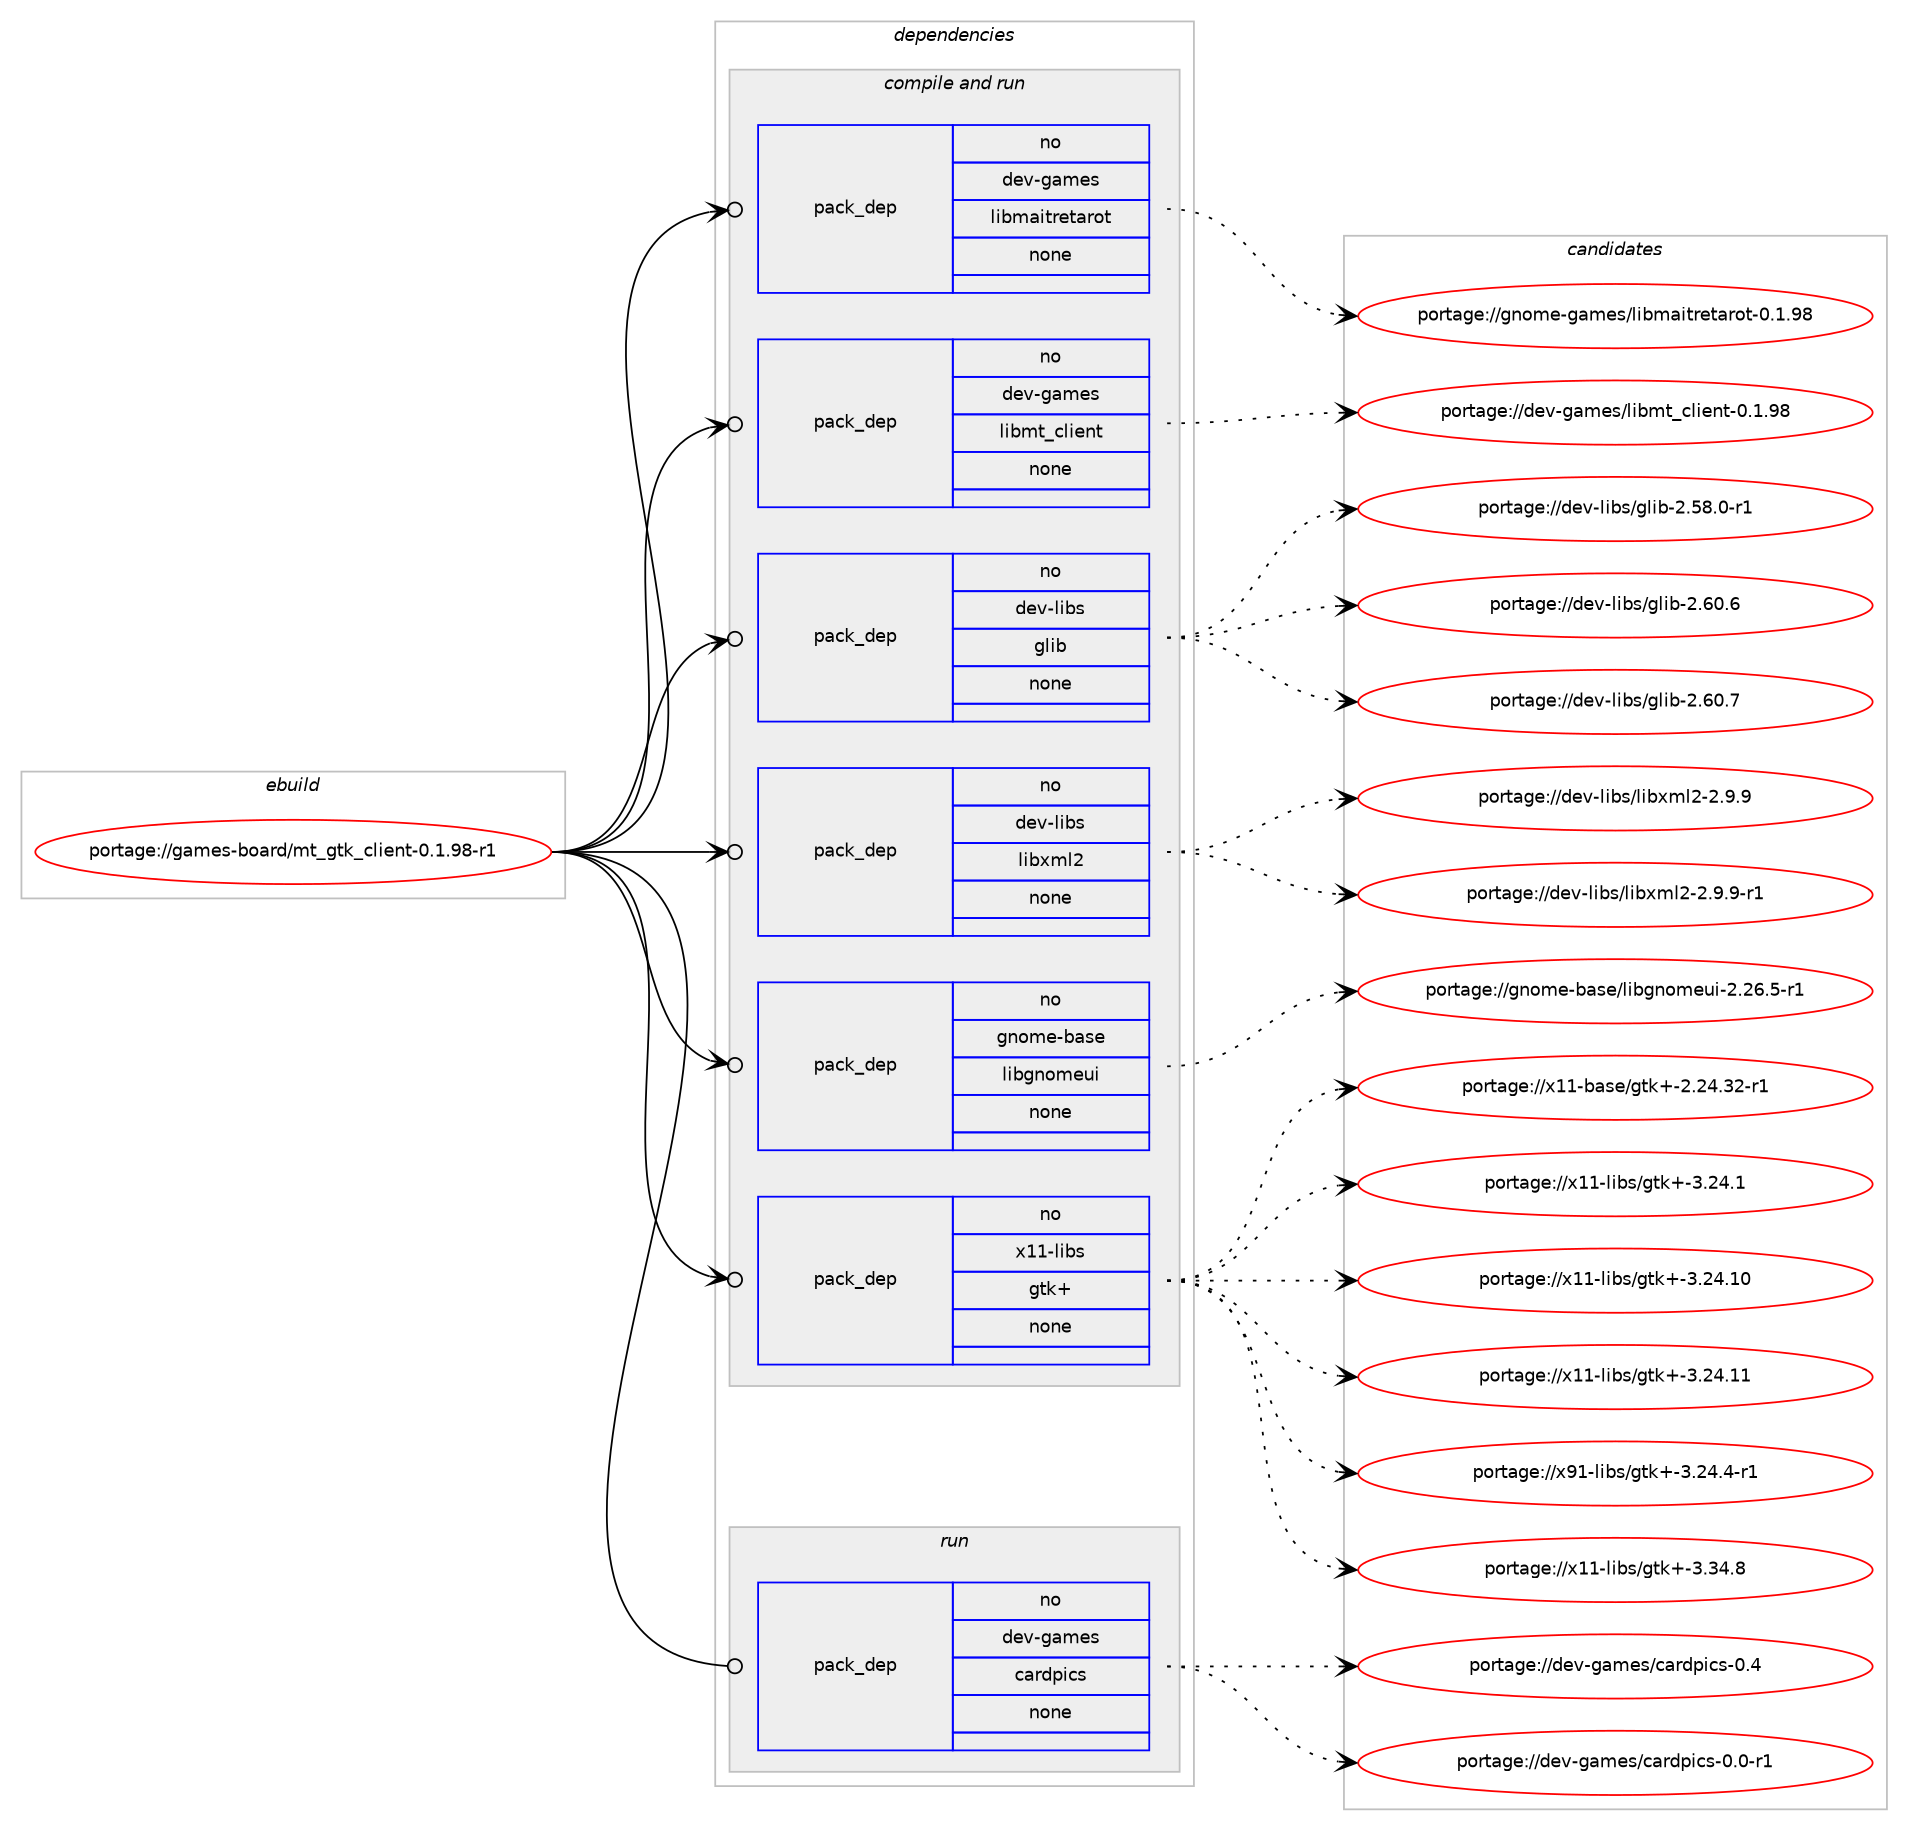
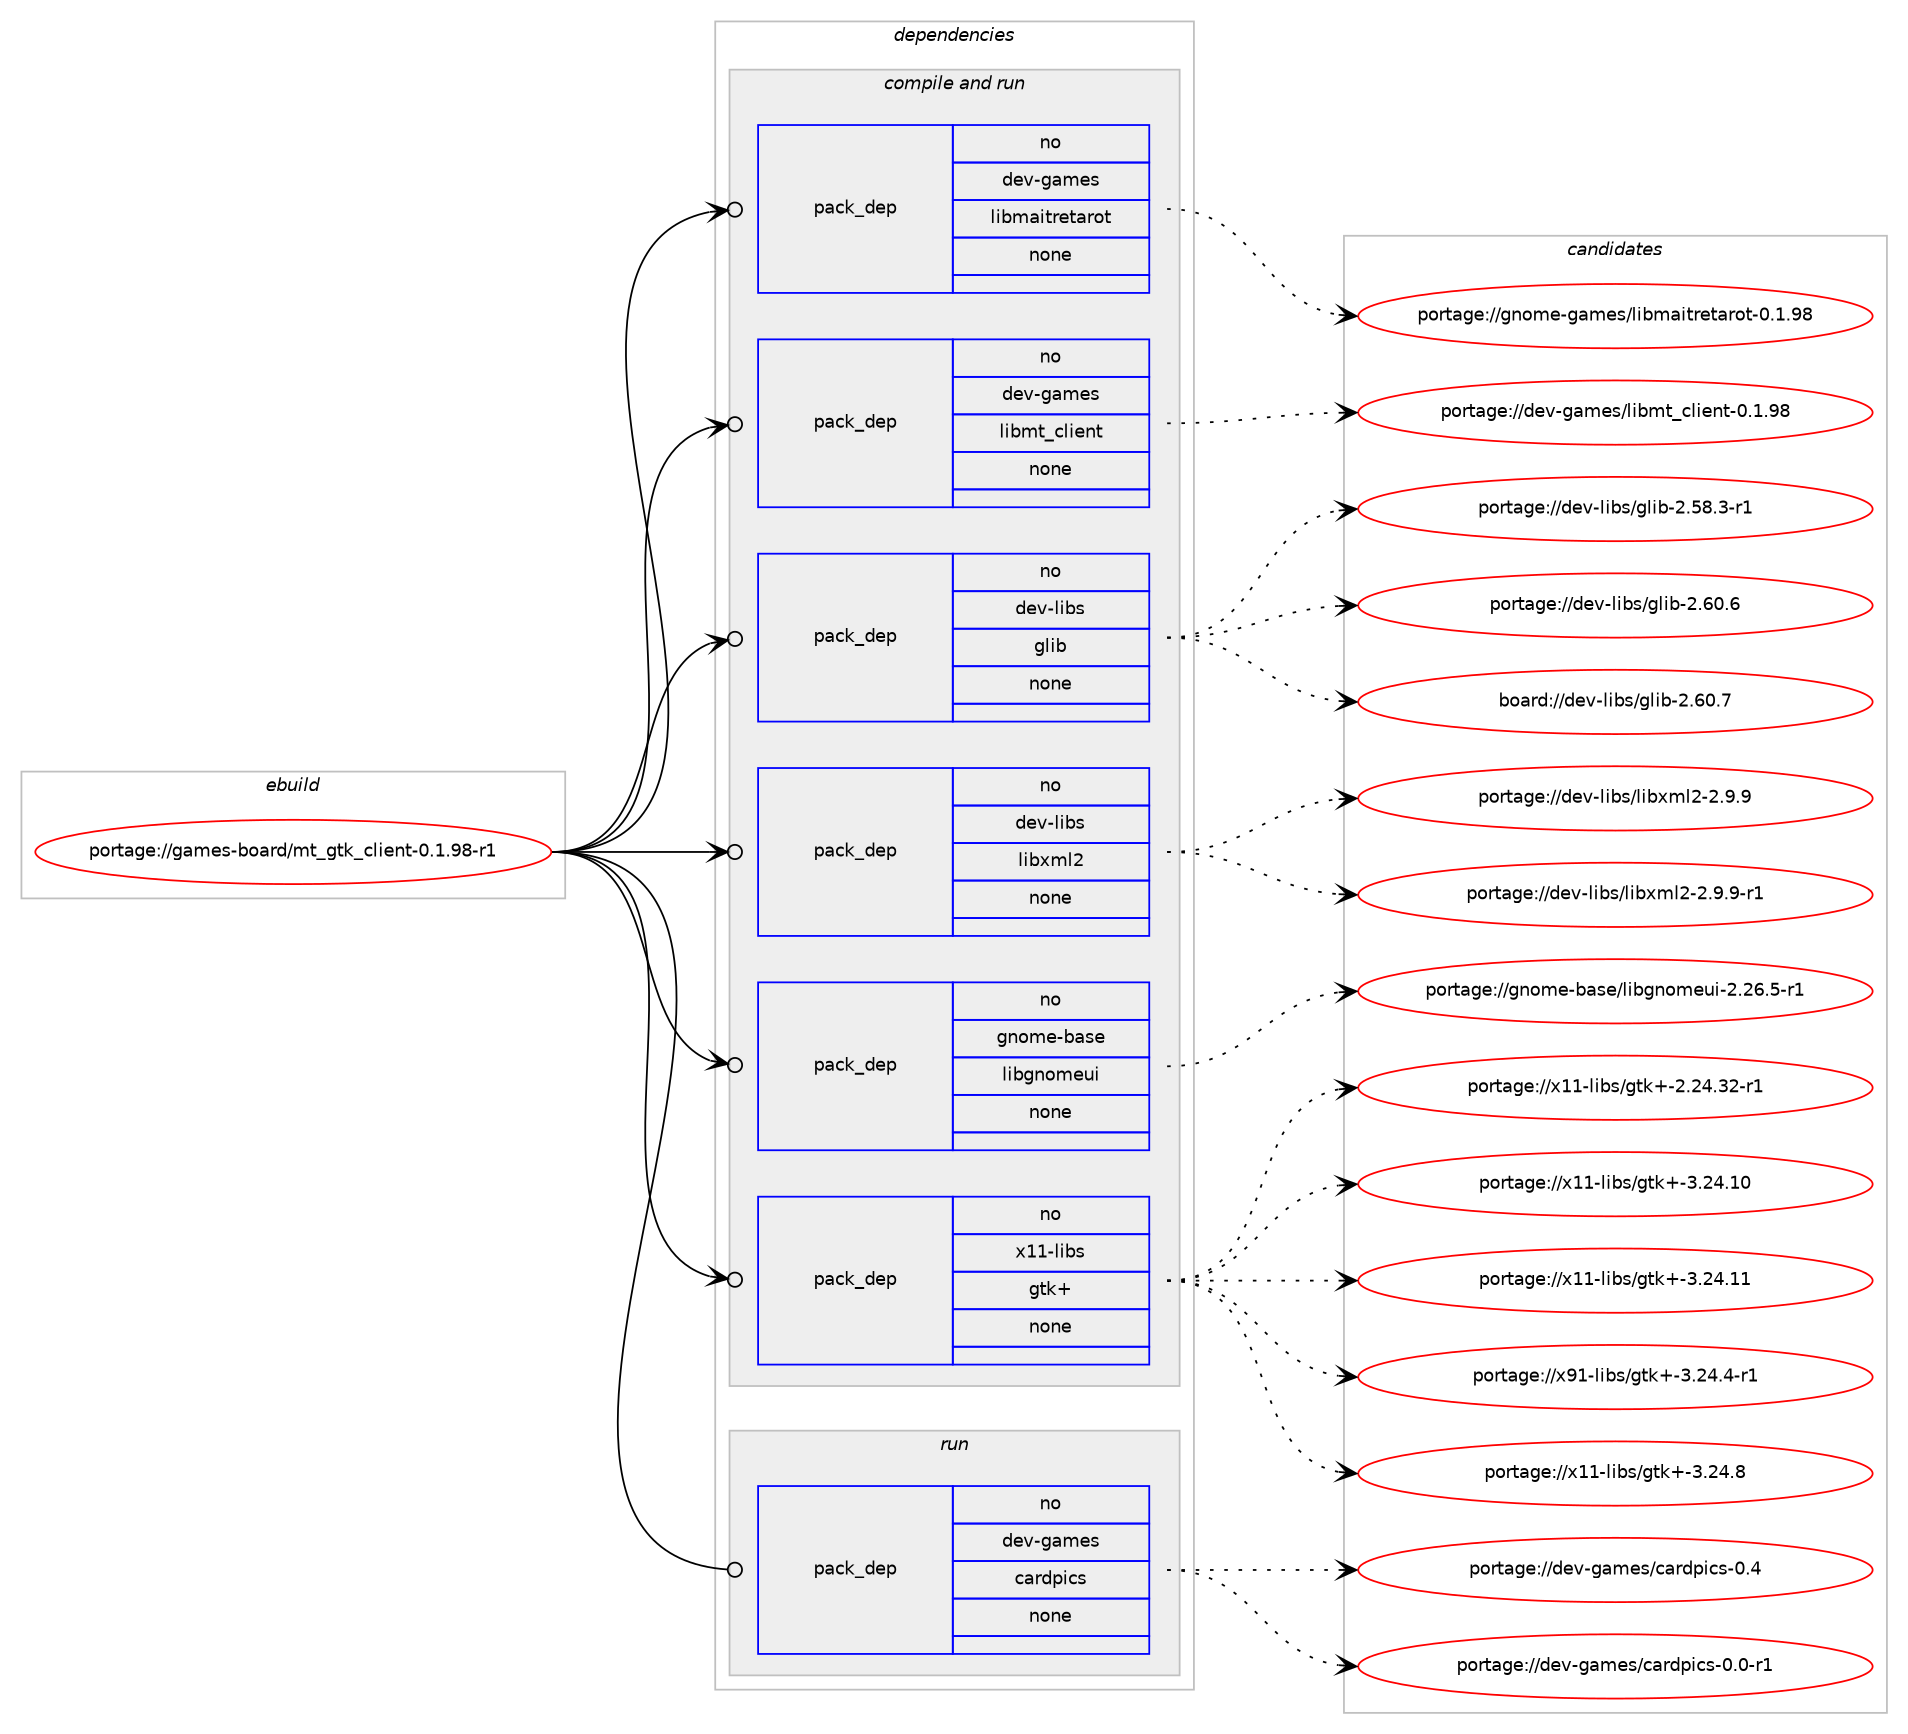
node "portage://dev-libs/glib-2.58.0-r1": label "portage://dev-libs/glib-2.58.0-r1" -> "portage://dev-libs/glib-2.58.3-r1"
node "portage://dev-libs/glib-2.60.7": label "portage://dev-libs/glib-2.60.7" -> "board://dev-libs/glib-2.60.7"
node "portage://x11-base/gtk+-2.24.32-r1": label "portage://x11-base/gtk+-2.24.32-r1" -> "portage://x11-libs/gtk+-2.24.32-r1"
node "portage://x11-libs/gtk+-3.24.1": removed
node "portage://x11-libs/gtk+-3.34.8": label "portage://x11-libs/gtk+-3.34.8" -> "portage://x11-libs/gtk+-3.24.8"
